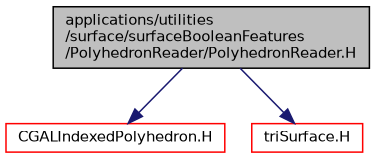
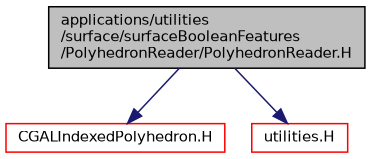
node "triSurface.H": label "triSurface.H" -> "utilities.H"
